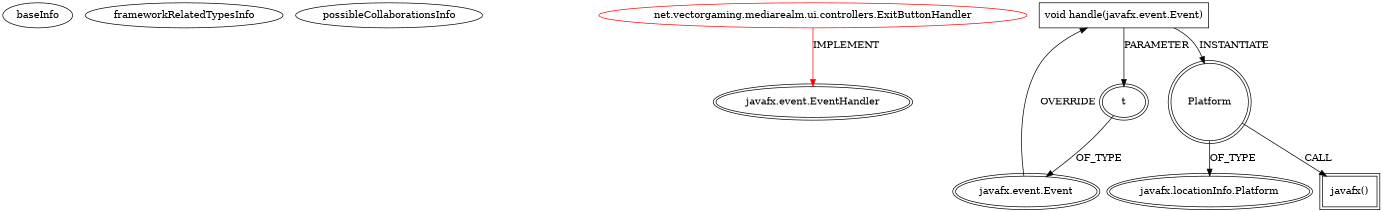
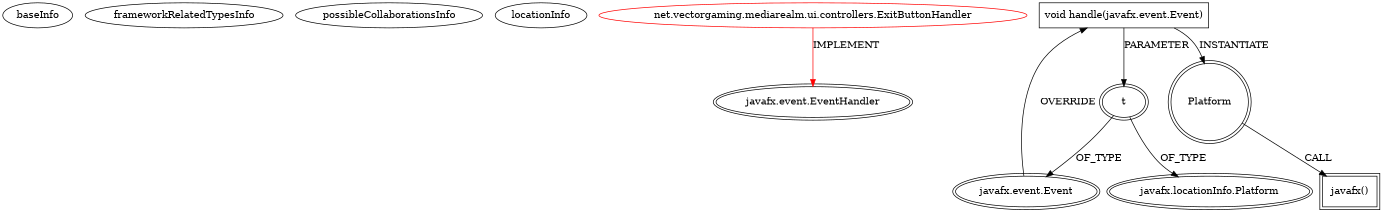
node "locationInfo": added
edge "Platform" -> "javafx.locationInfo.Platform": now "t" -> "javafx.locationInfo.Platform"
